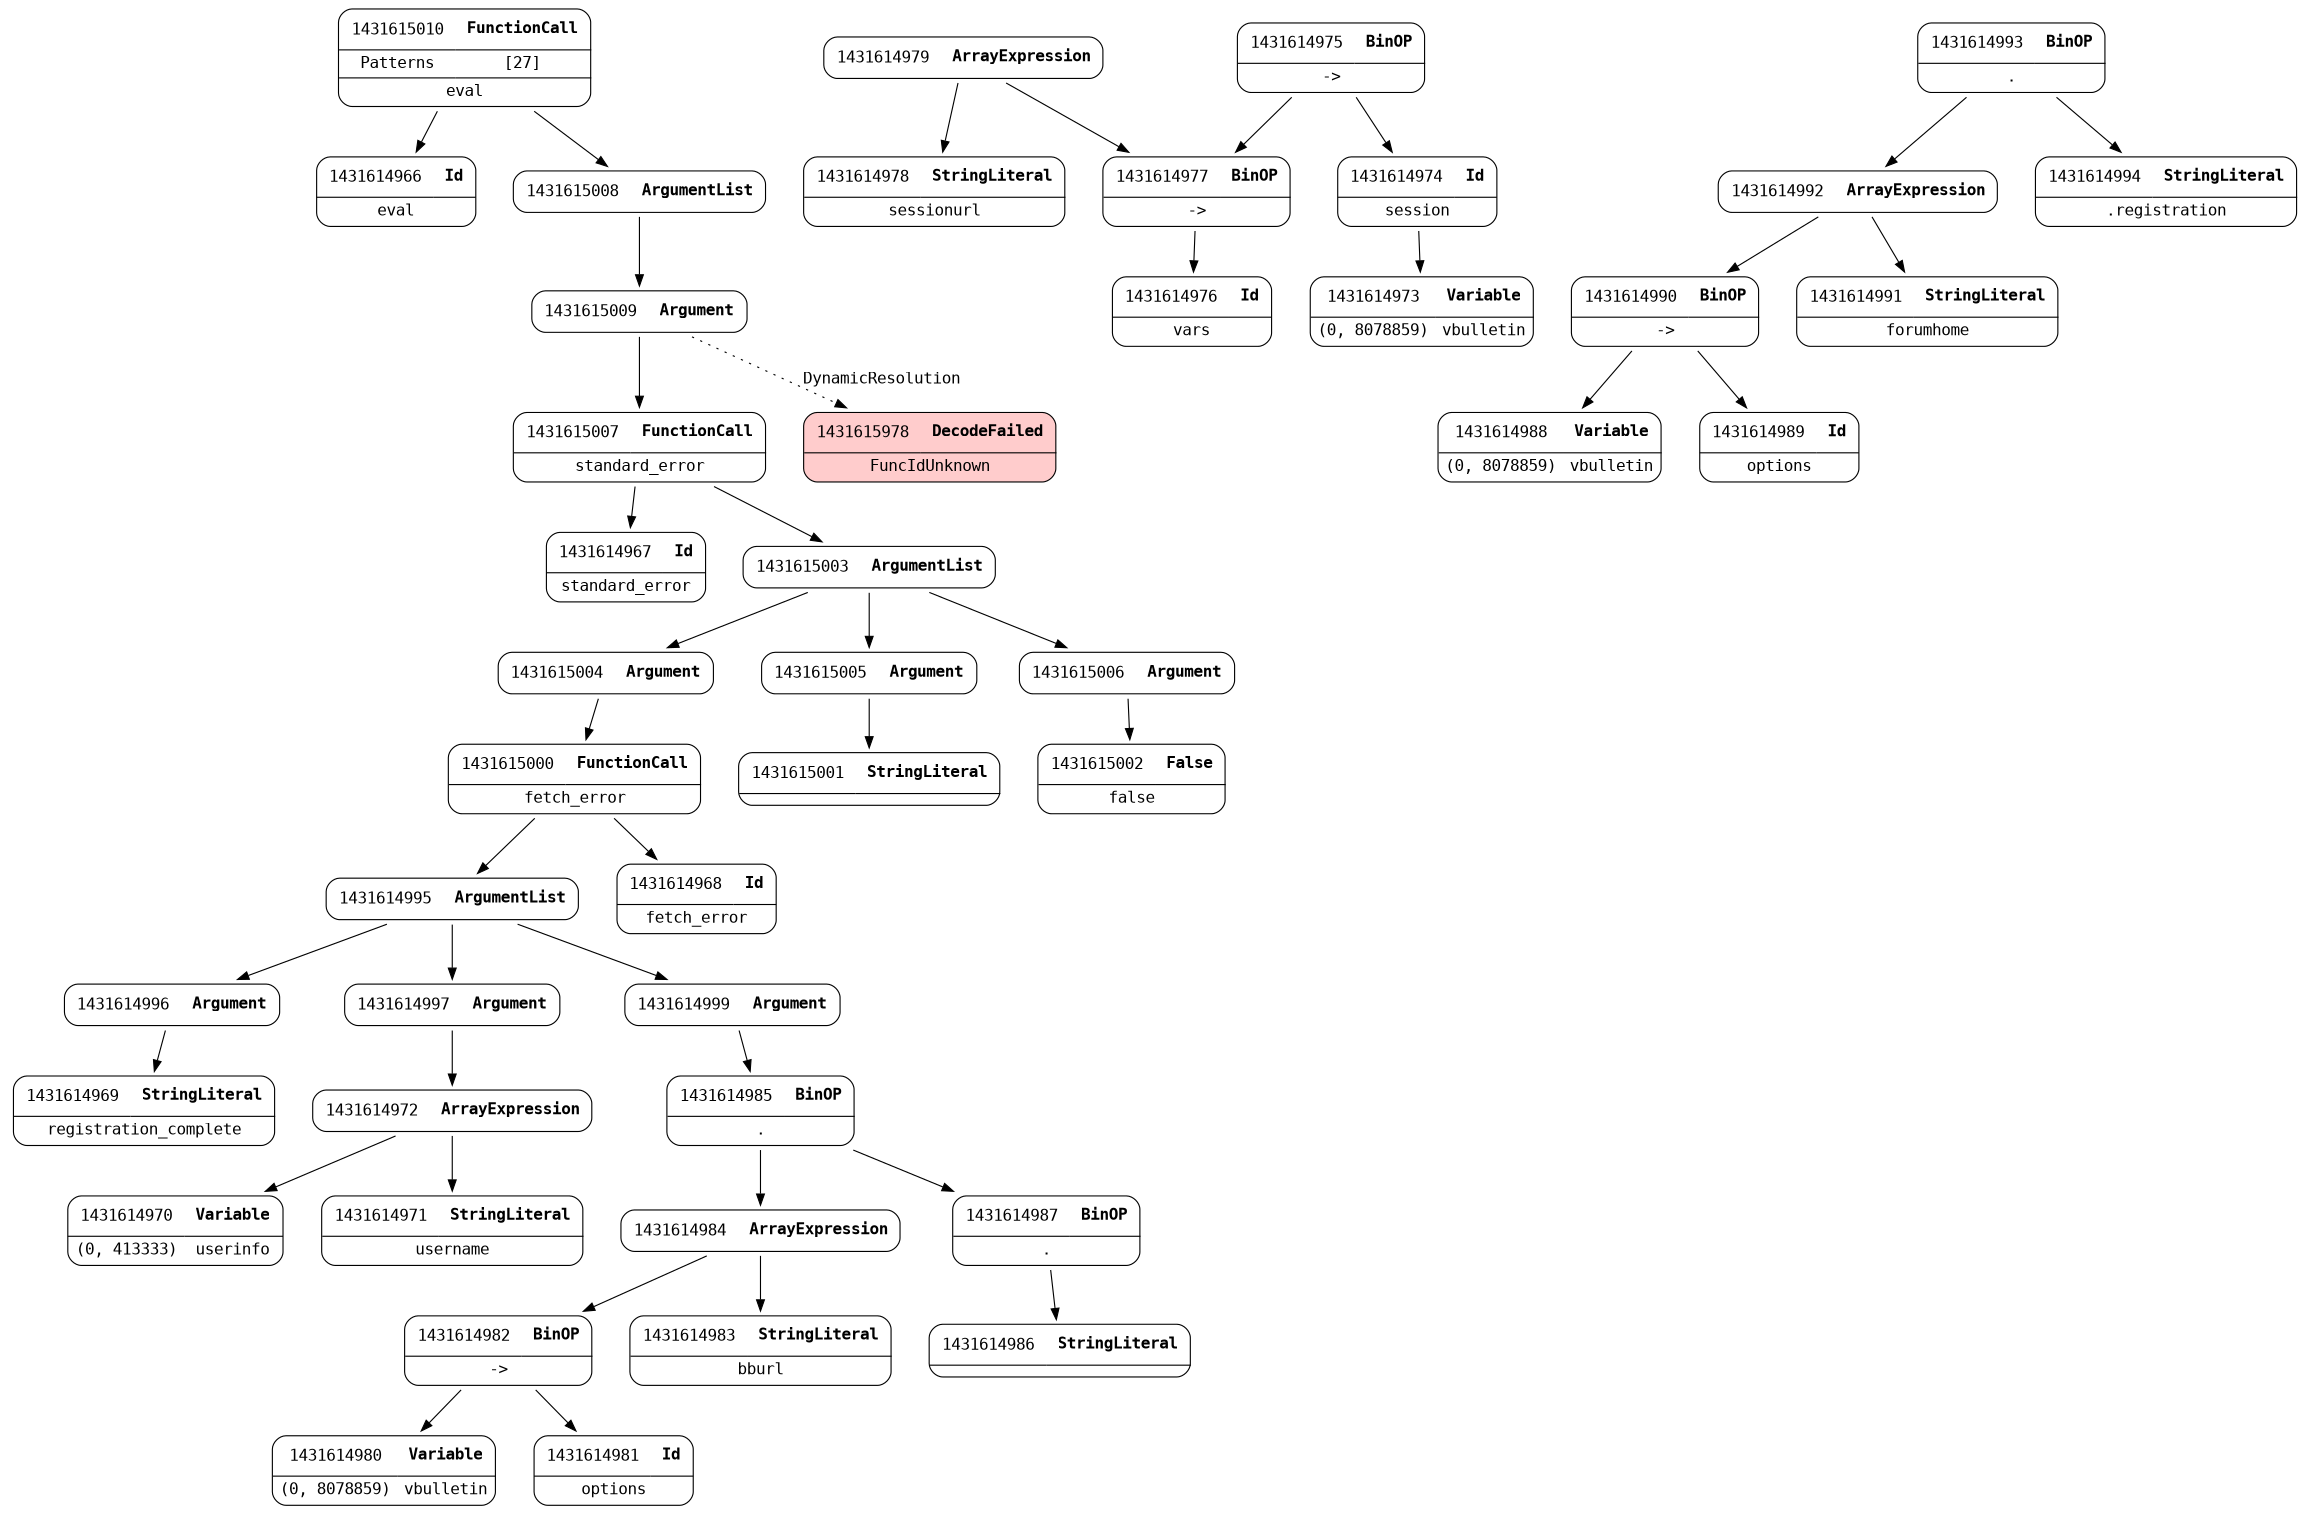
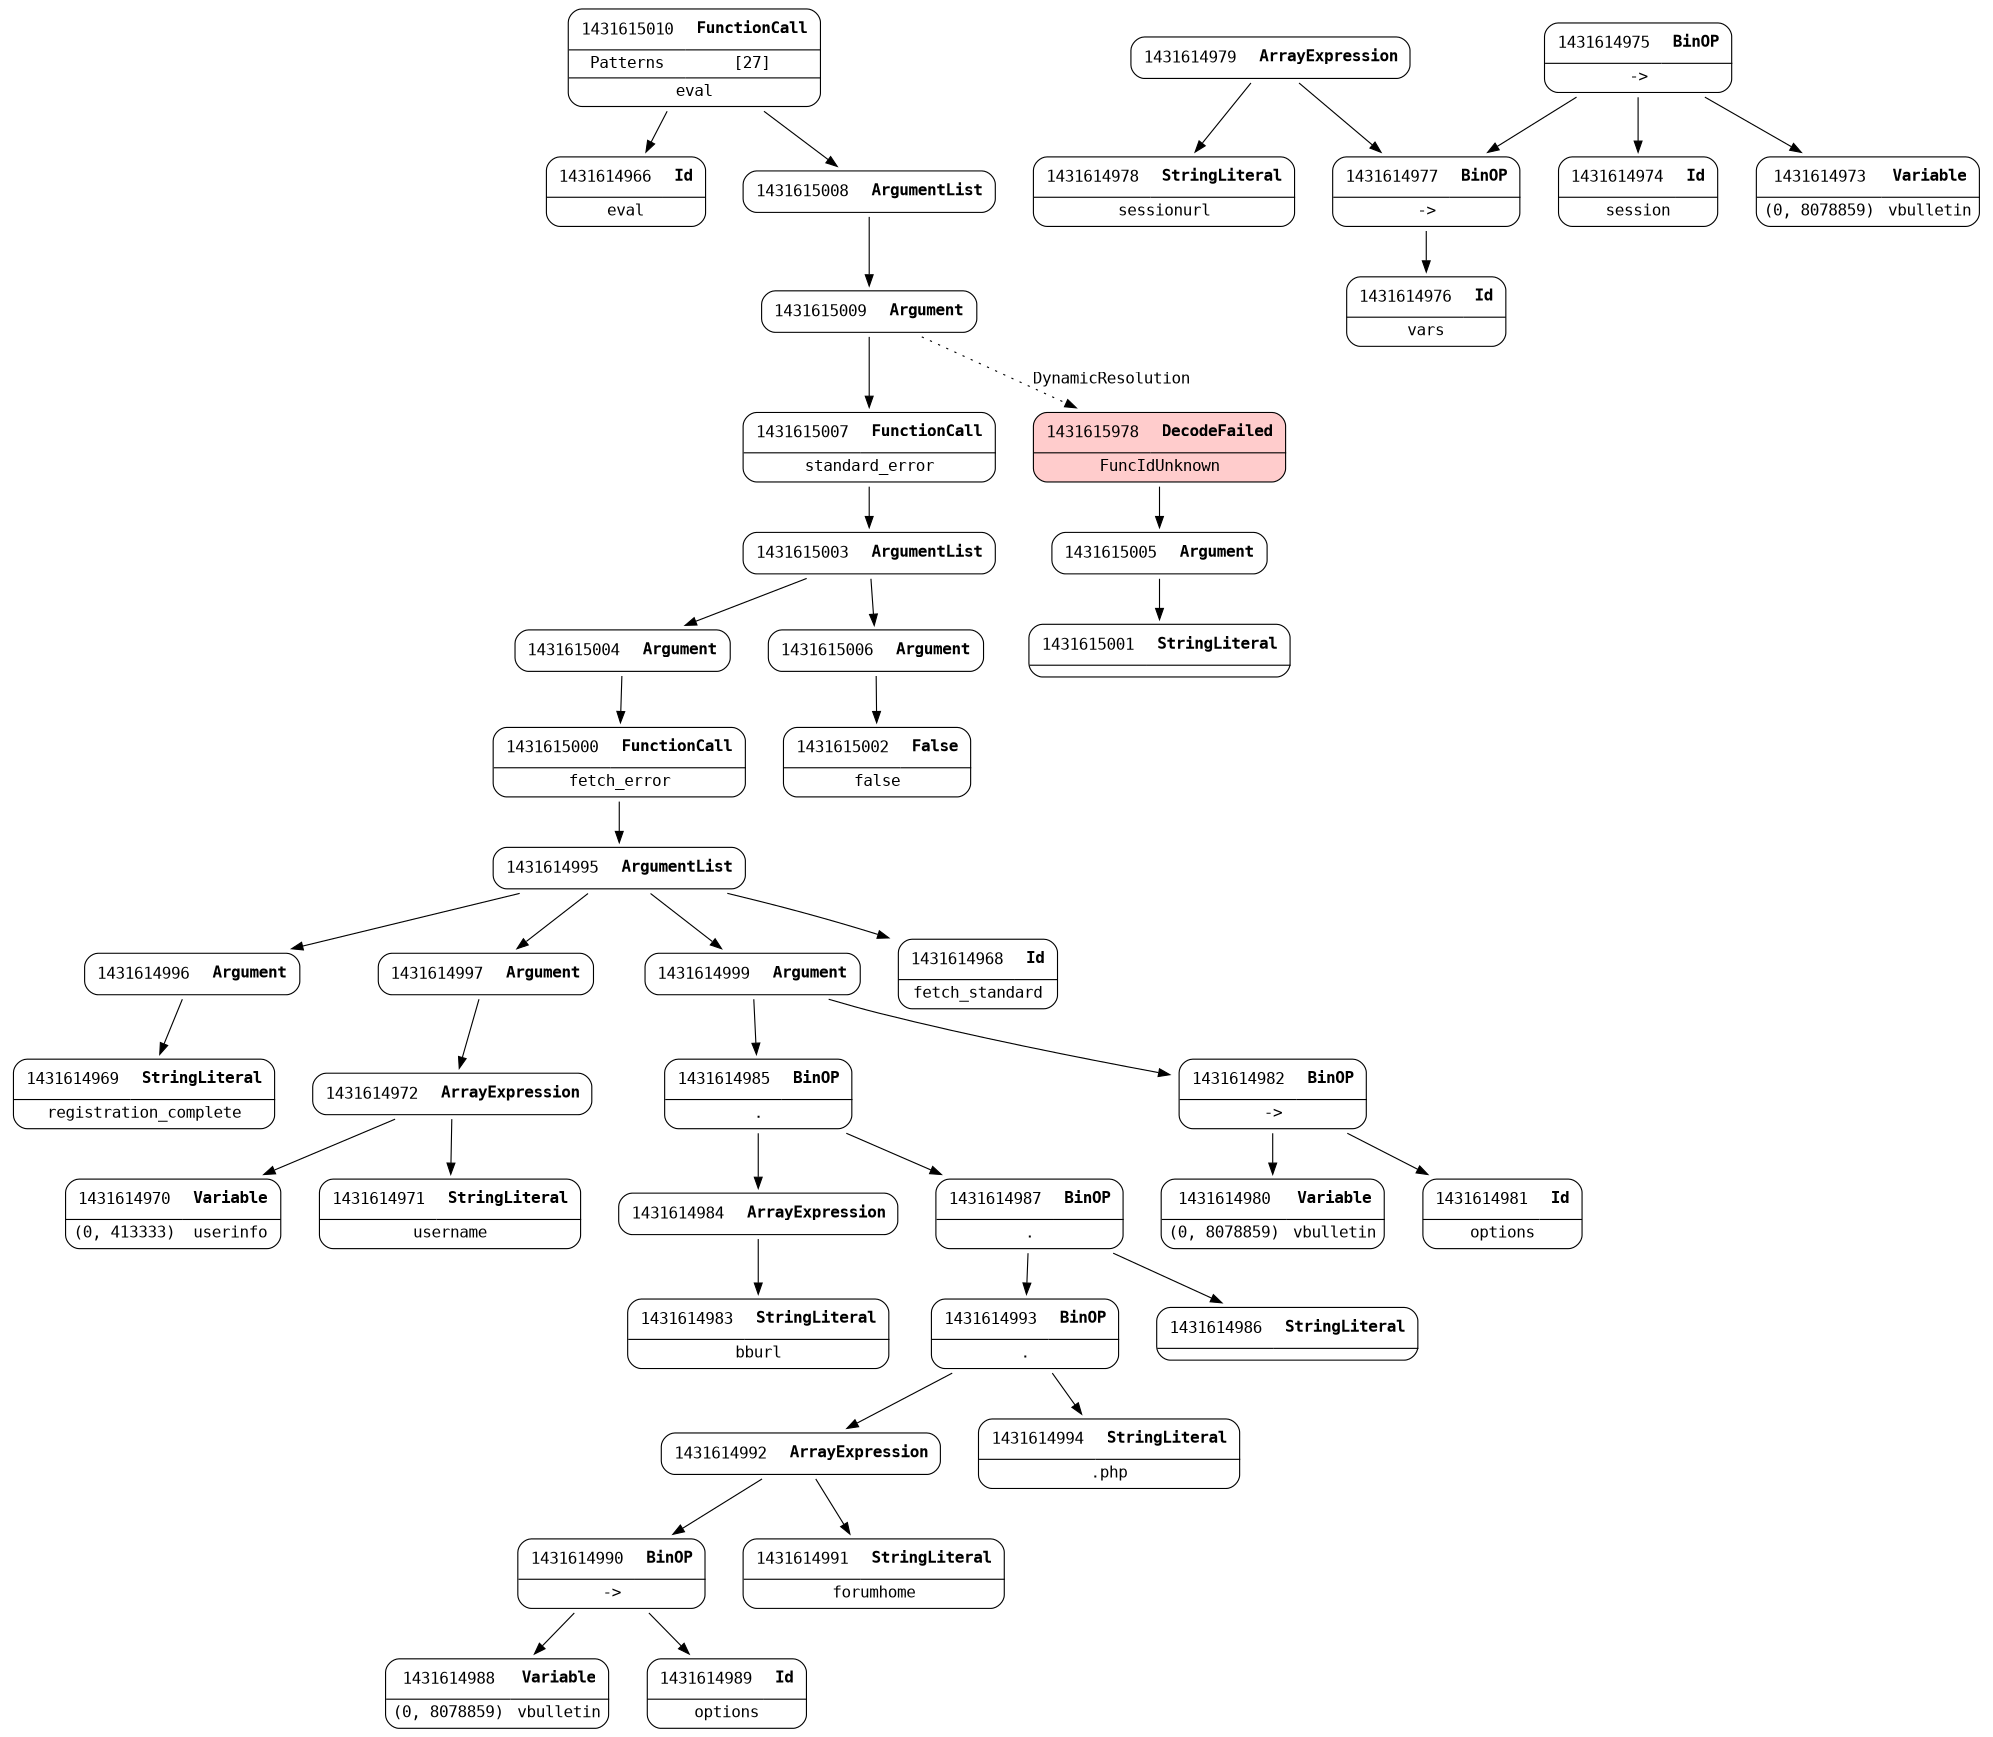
node "1431614994": text ".registration" -> ".php"
edge "1431614974" -> "1431614973": now "1431614975" -> "1431614973"
node "1431614967": removed
edge "1431615003" -> "1431615005": now "1431615978" -> "1431615005"
edge "1431615000" -> "1431614968": now "1431614995" -> "1431614968"
node "1431614968": text "fetch_error" -> "fetch_standard"
edge "1431614987" -> "1431614993": added
edge "1431614984" -> "1431614982": now "1431614999" -> "1431614982"
